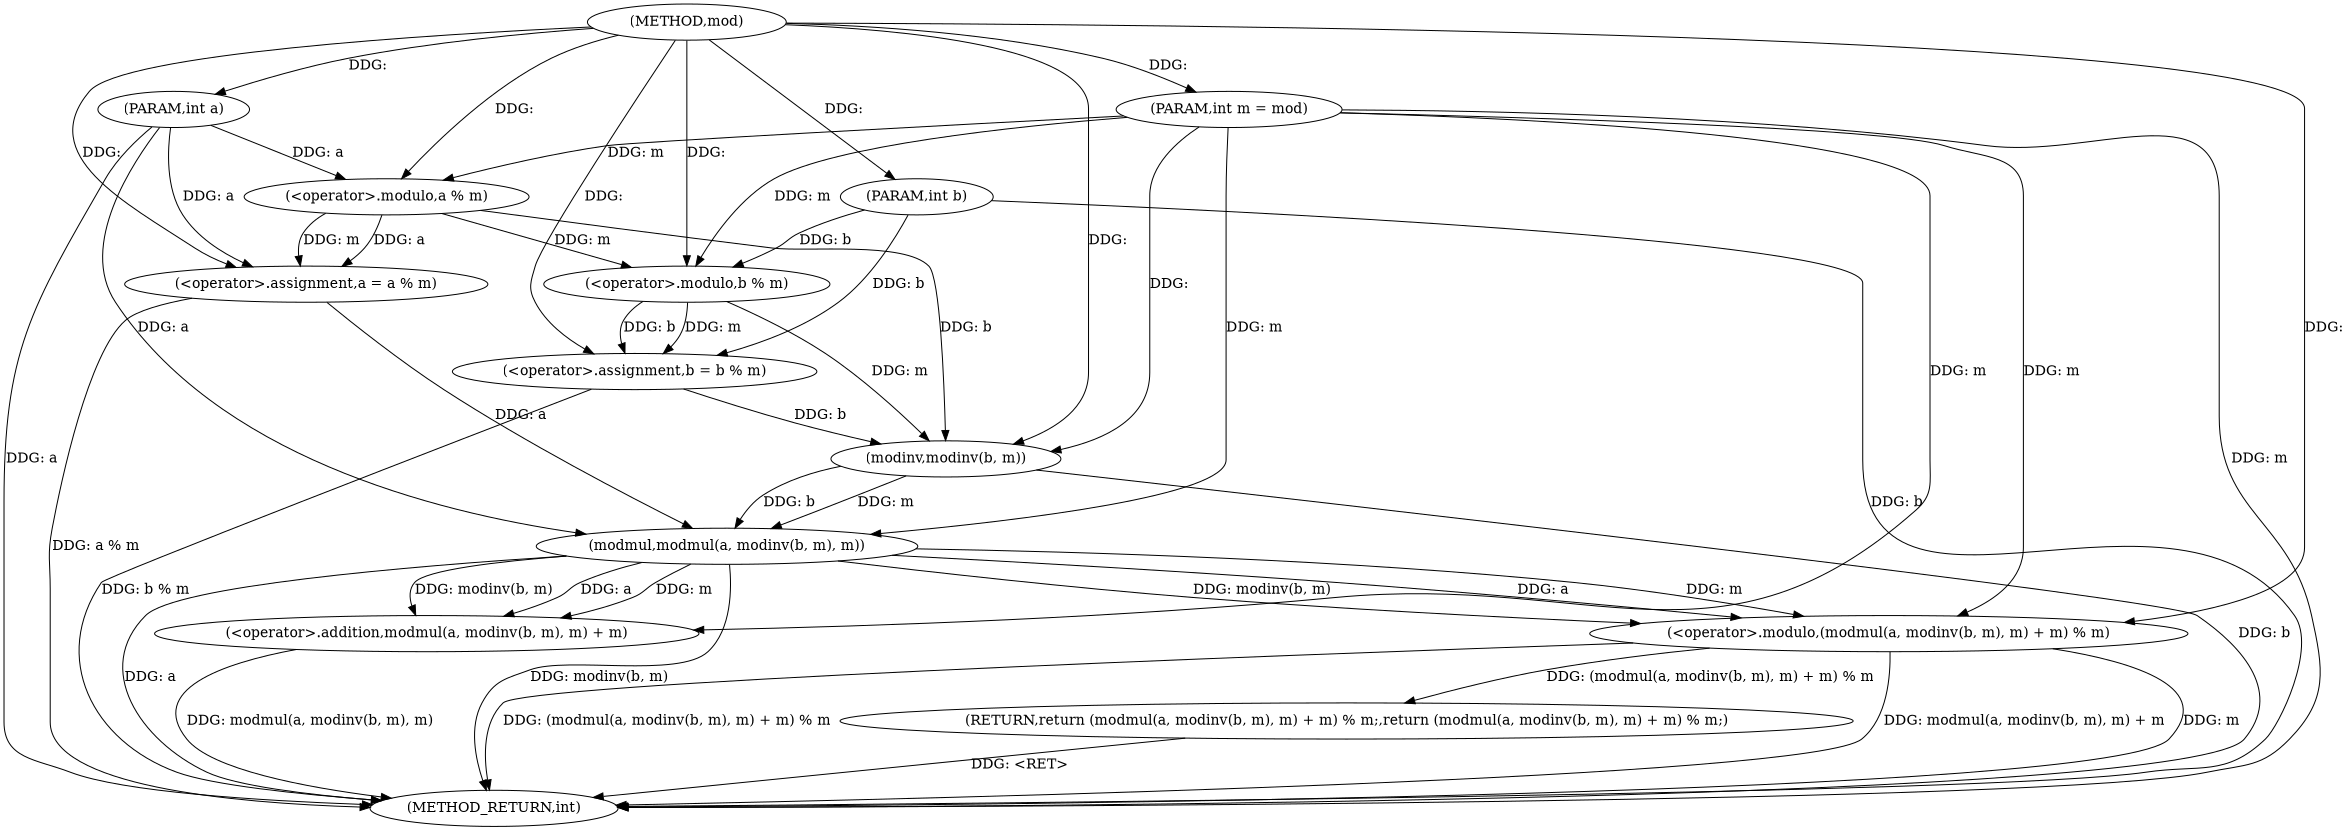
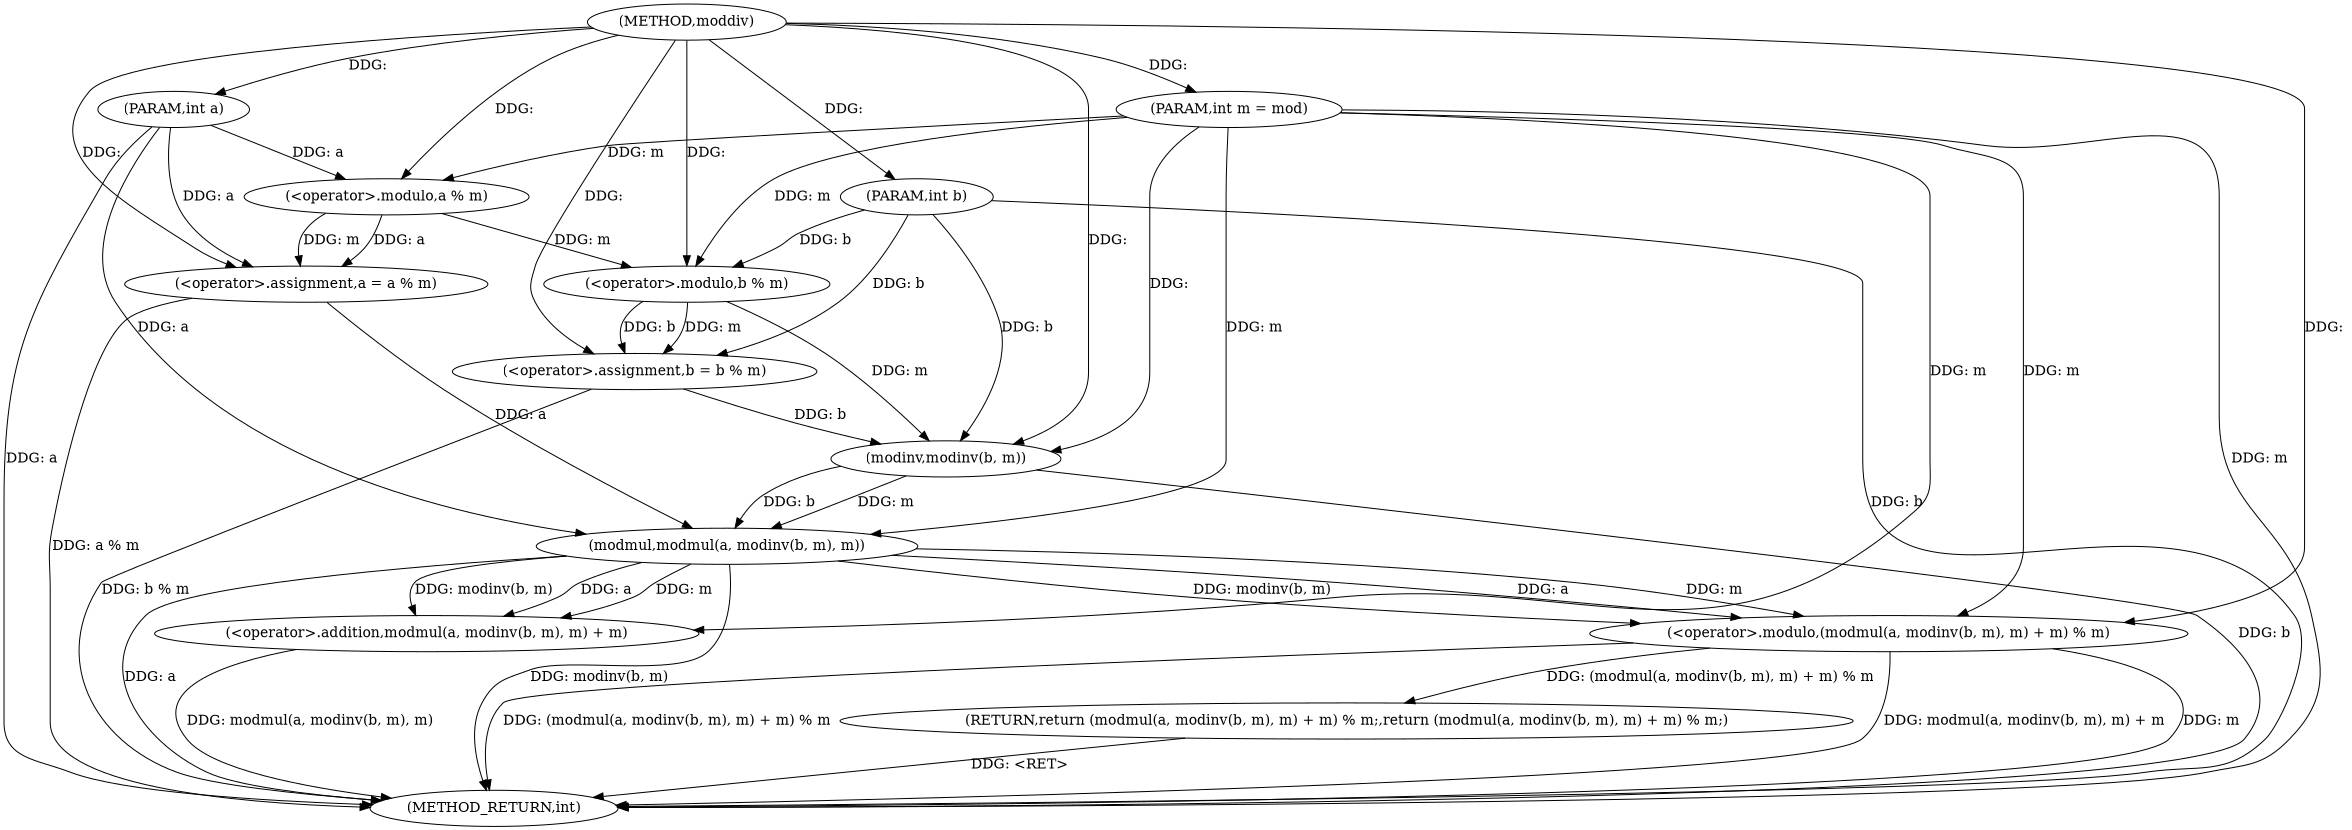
node "(METHOD,mod)": label "(METHOD,mod)" -> "(METHOD,moddiv)"
edge "(<operator>.modulo,a % m)" -> "(modinv,modinv(b, m))": now "(PARAM,int b)" -> "(modinv,modinv(b, m))"
